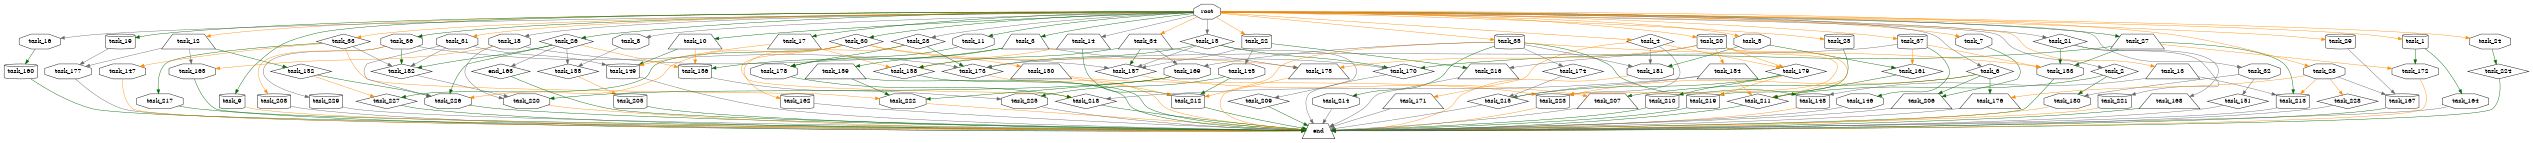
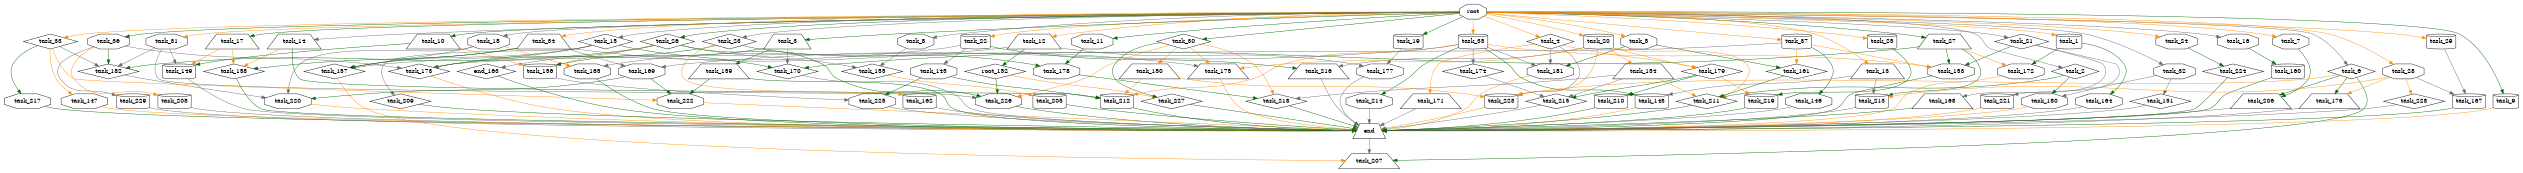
node "task_152": label "task_152" -> "root_152"
edge "task_207" -> "end": reversed
